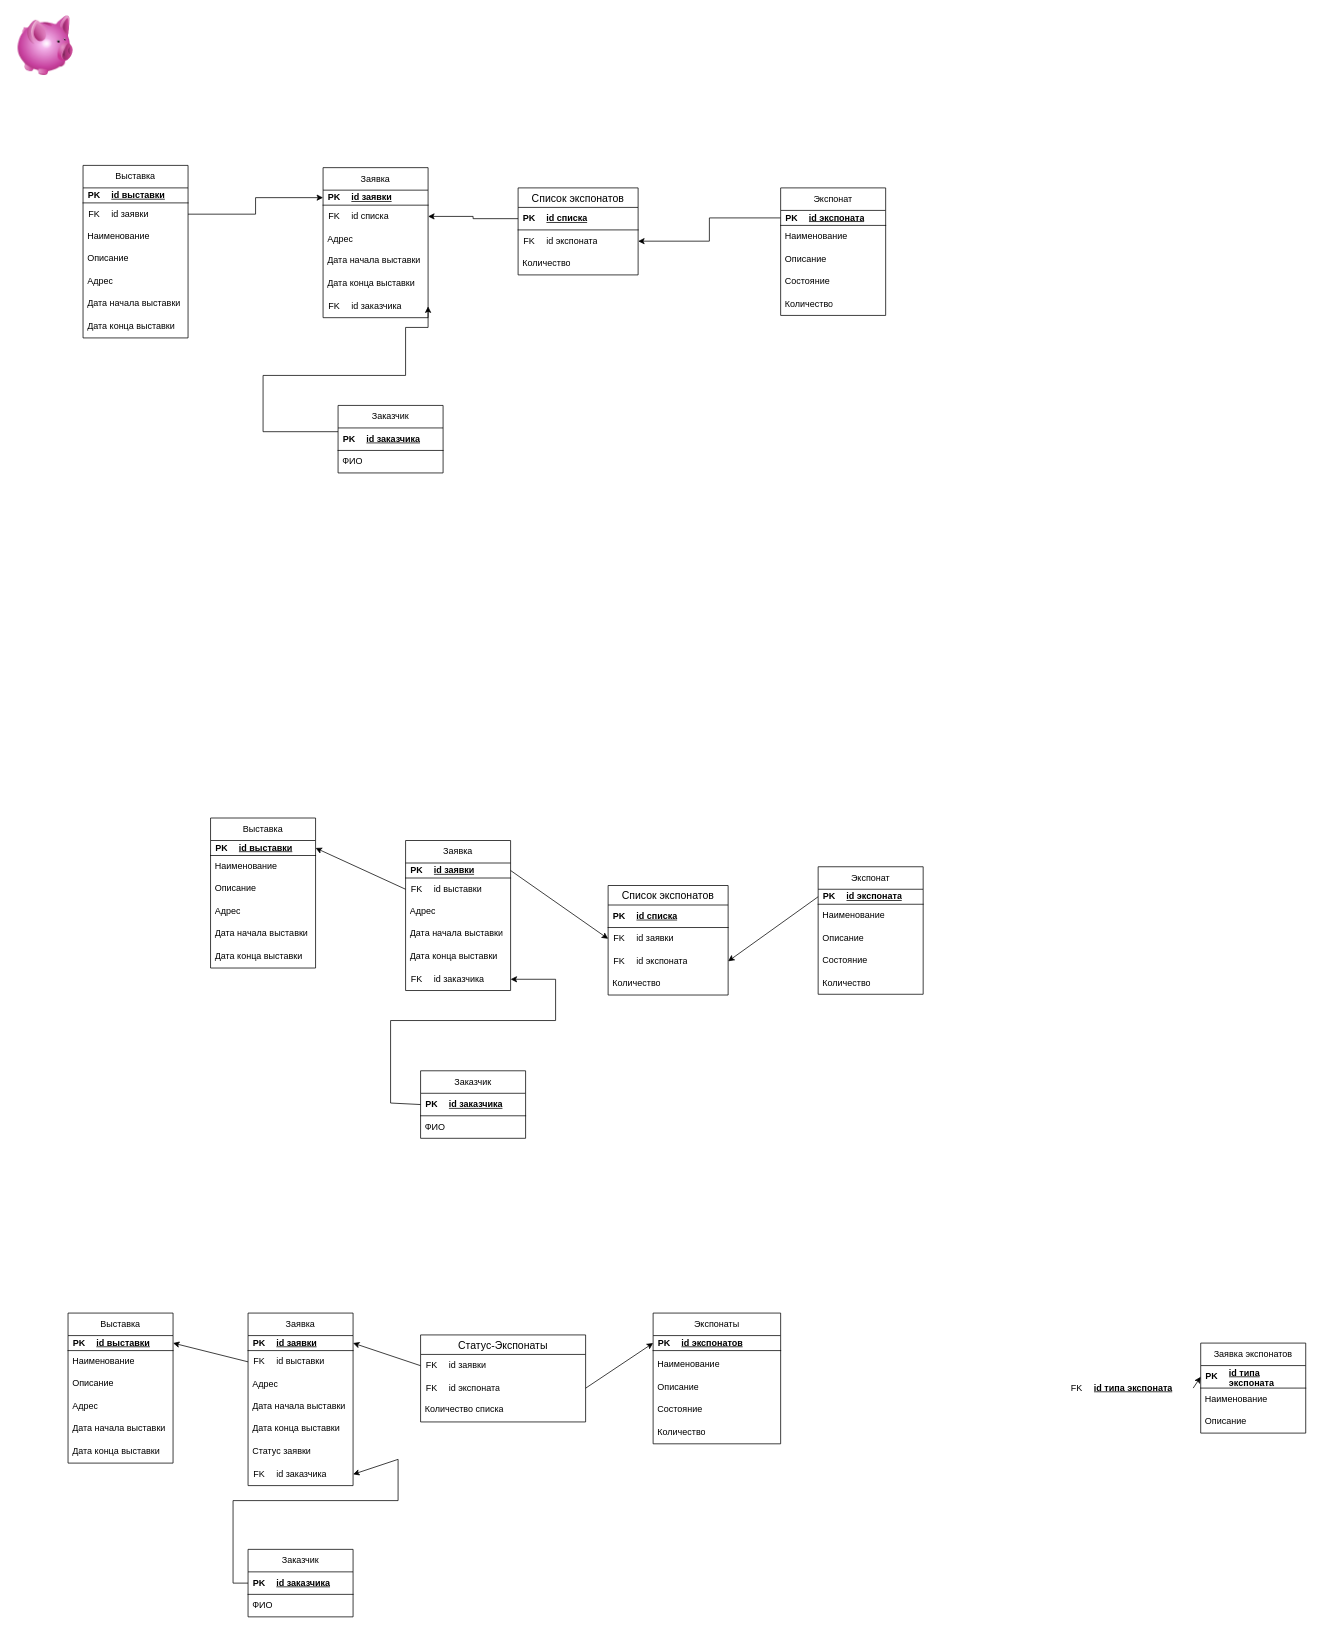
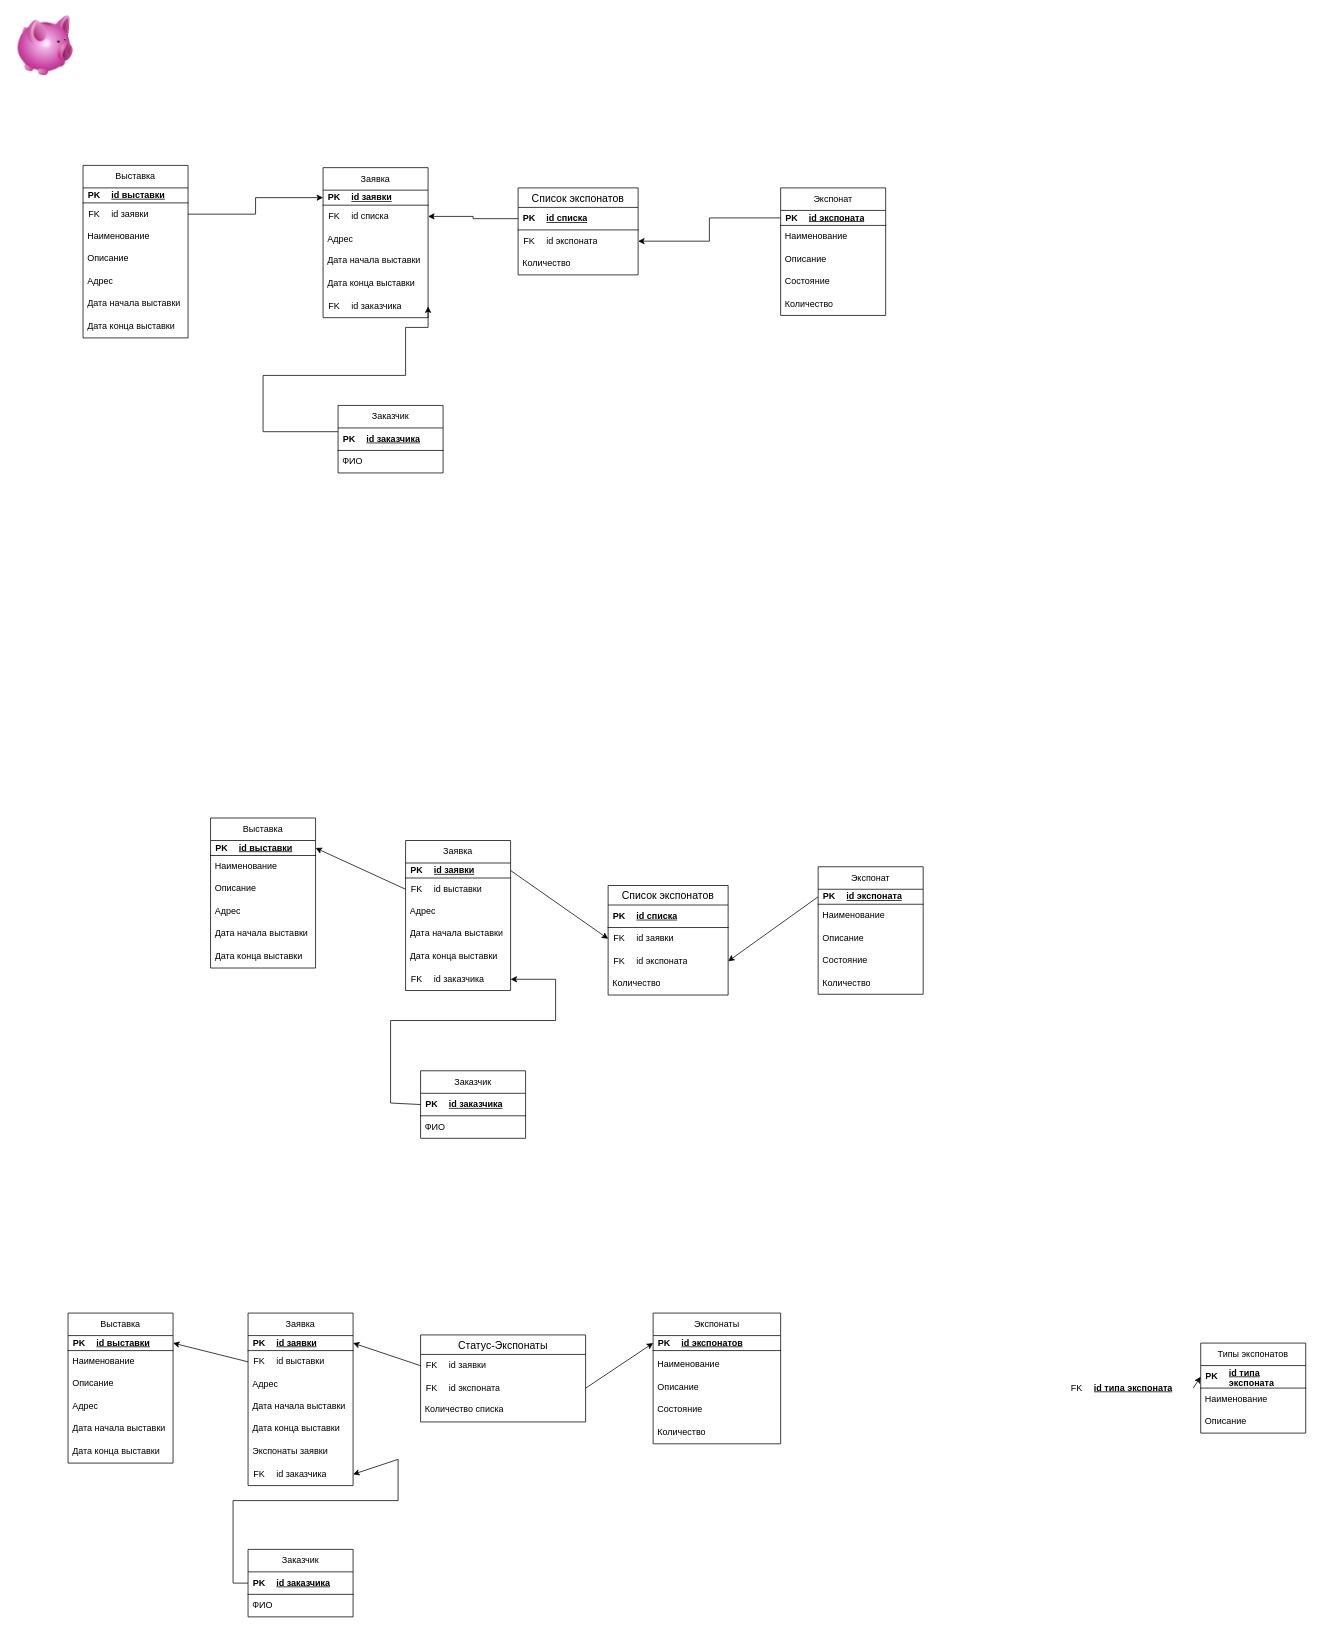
node "Заявка экспонатов": label "Заявка экспонатов" -> "Типы экспонатов"
node "Статус заявки": label "Статус заявки" -> "Экспонаты заявки"
